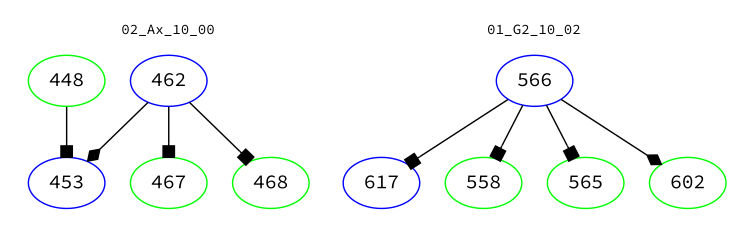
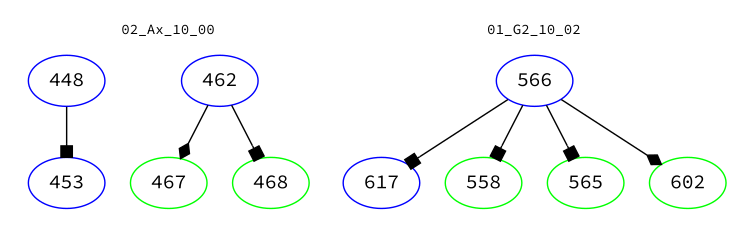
node "448": color green -> blue
edge "462" -> "467": arrowhead box -> diamond
edge "462" -> "453": removed
